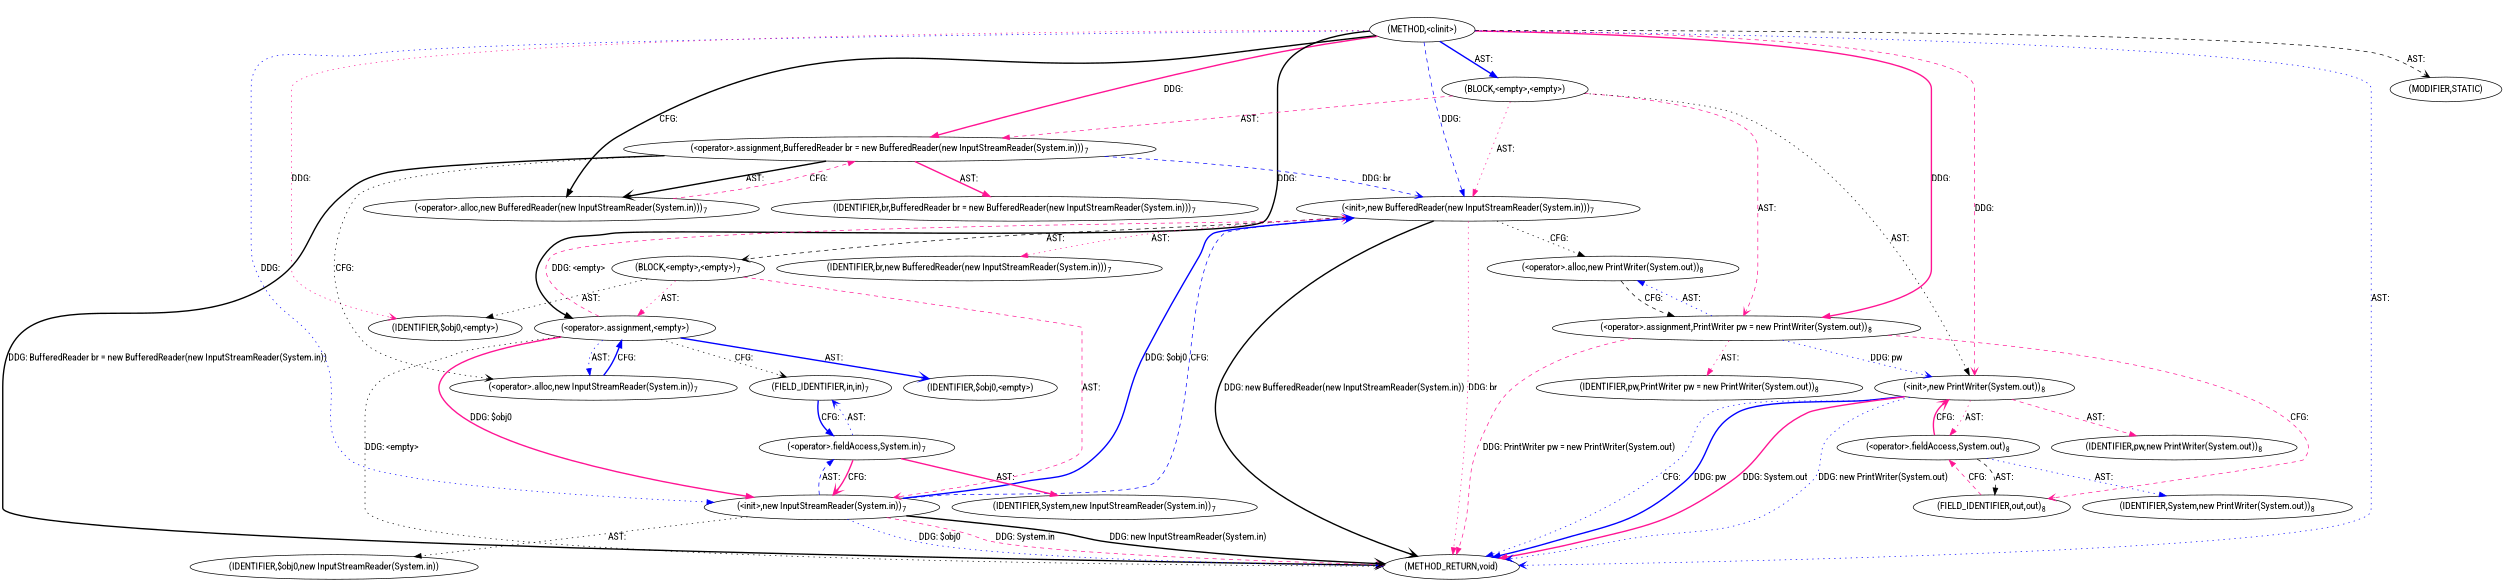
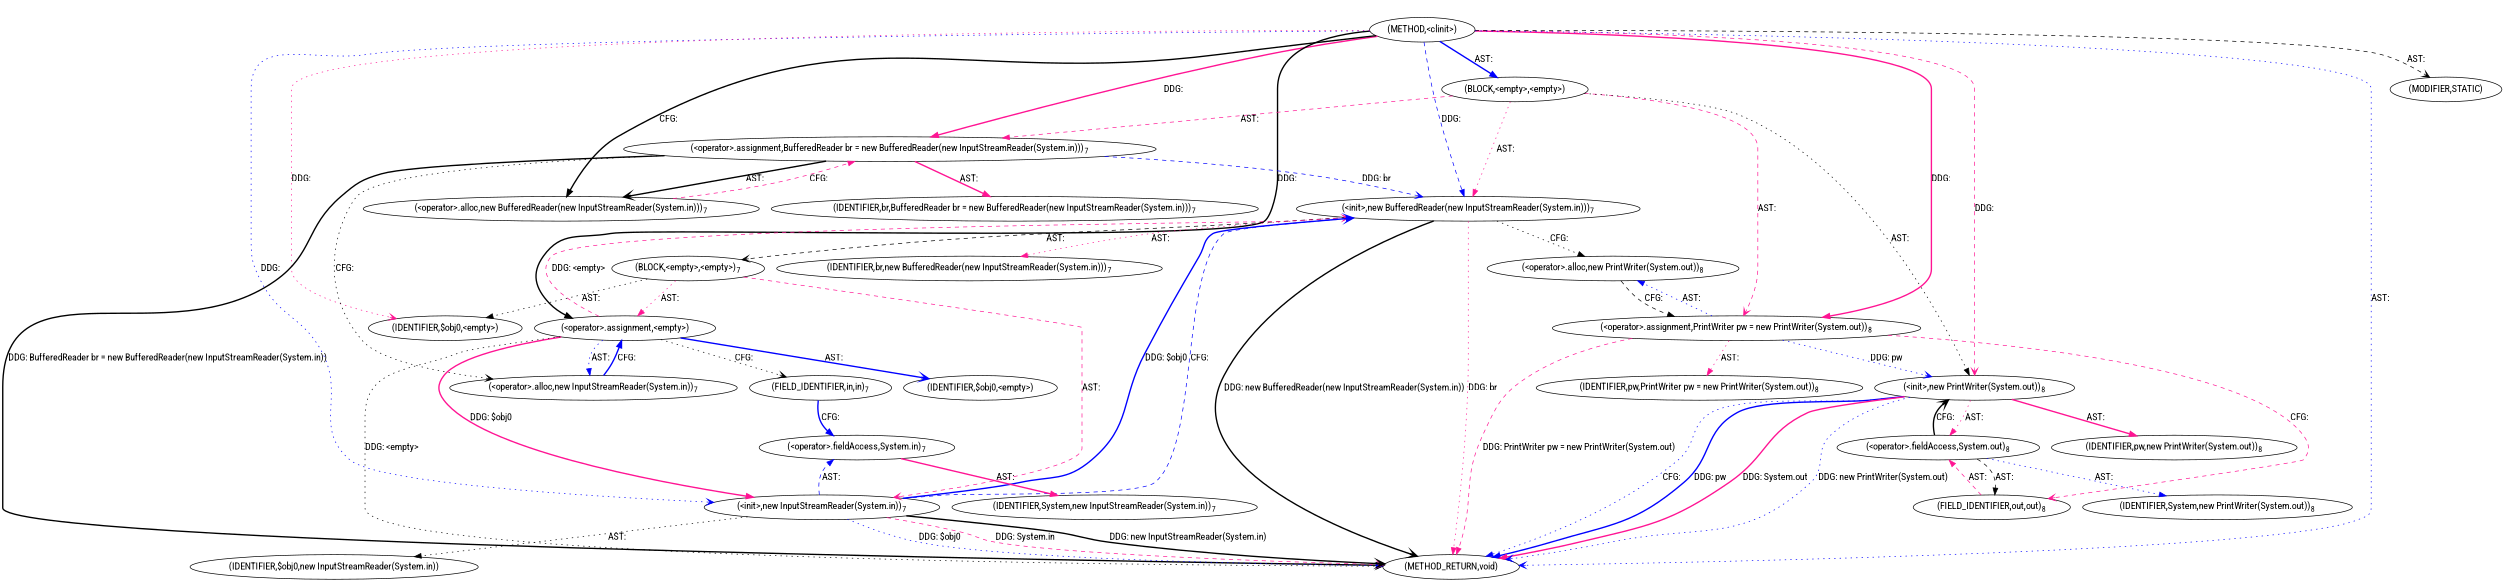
edge "(METHOD,<clinit>)" -> "(<init>,new InputStreamReader(System.in))": arrowhead normal -> vee
edge "(<init>,new PrintWriter(System.out))" -> "(IDENTIFIER,pw,new PrintWriter(System.out))": style dashed -> bold
edge "(<operator>.fieldAccess,System.out)" -> "(<init>,new PrintWriter(System.out))": color deeppink -> black
edge "(<operator>.fieldAccess,System.in)" -> "(FIELD_IDENTIFIER,in,in)": removed, label "AST:"
edge "(<operator>.fieldAccess,System.in)" -> "(<init>,new InputStreamReader(System.in))": removed, label "CFG:"
edge "(FIELD_IDENTIFIER,out,out)" -> "(<operator>.fieldAccess,System.out)": label "CFG: " -> "AST: "
